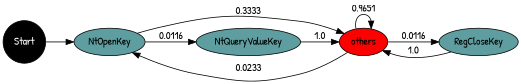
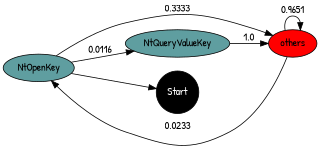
edge "Start" -> "NtOpenKey": reversed
node "RegCloseKey": removed
